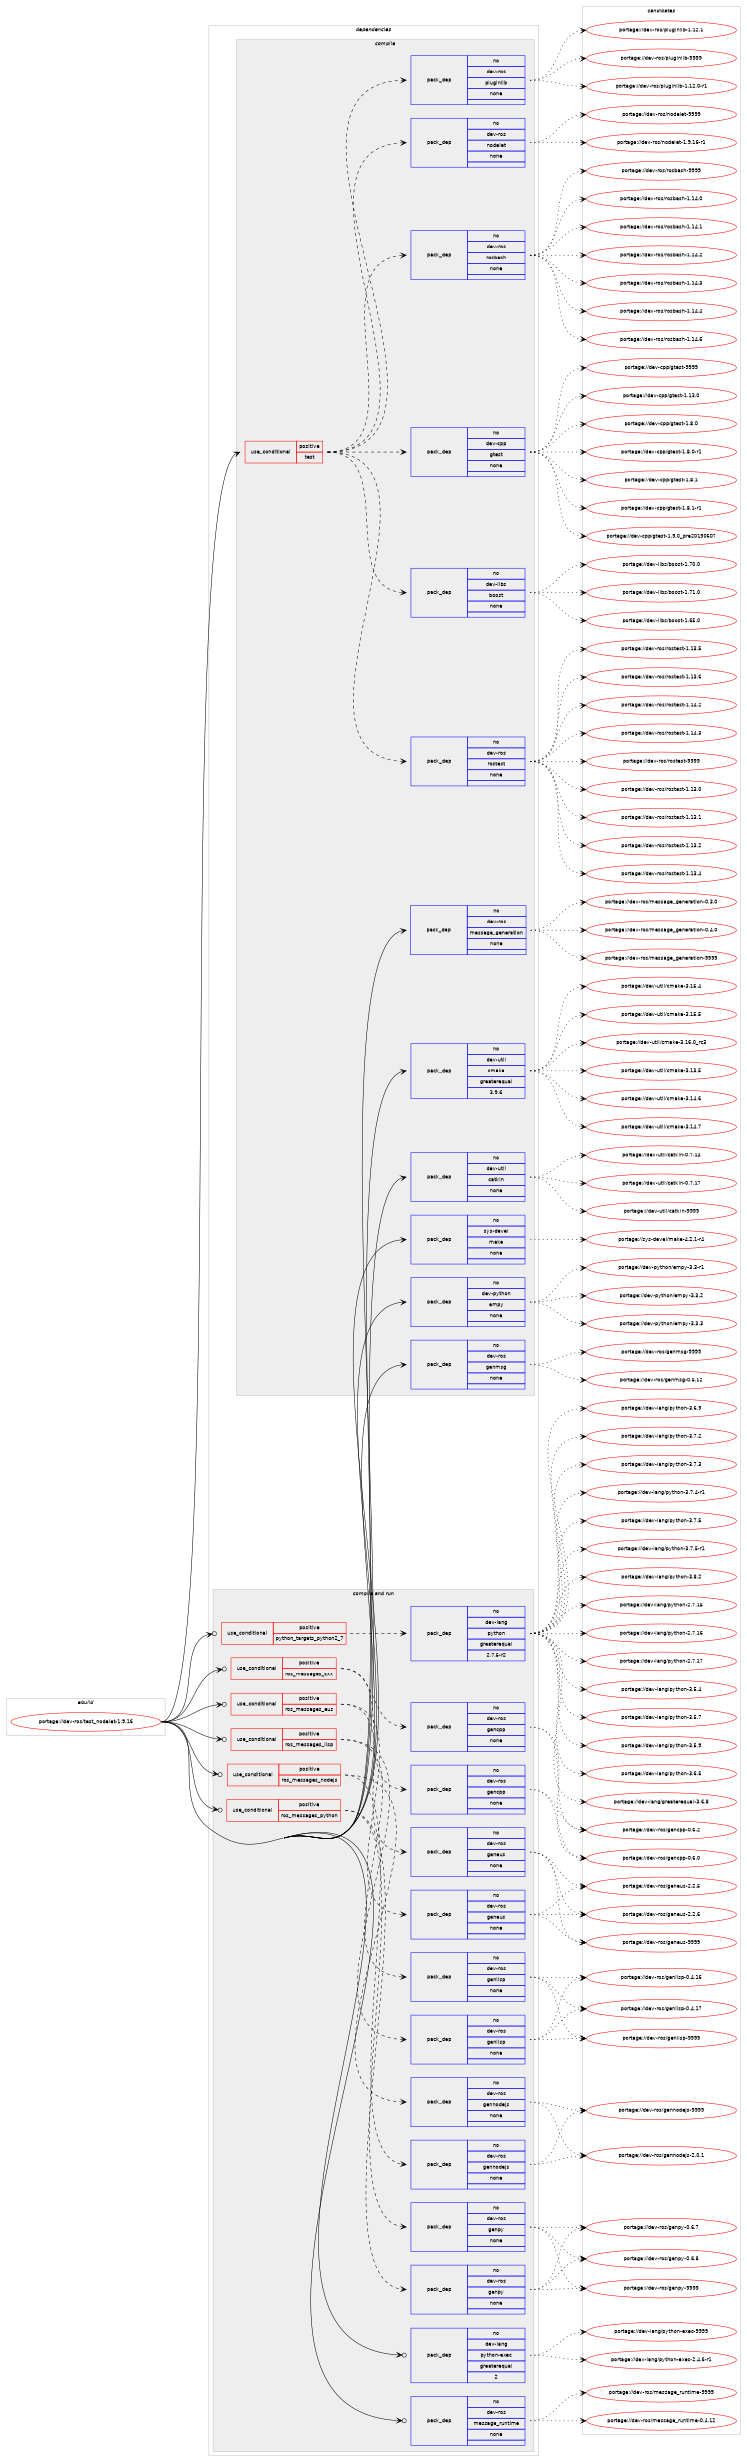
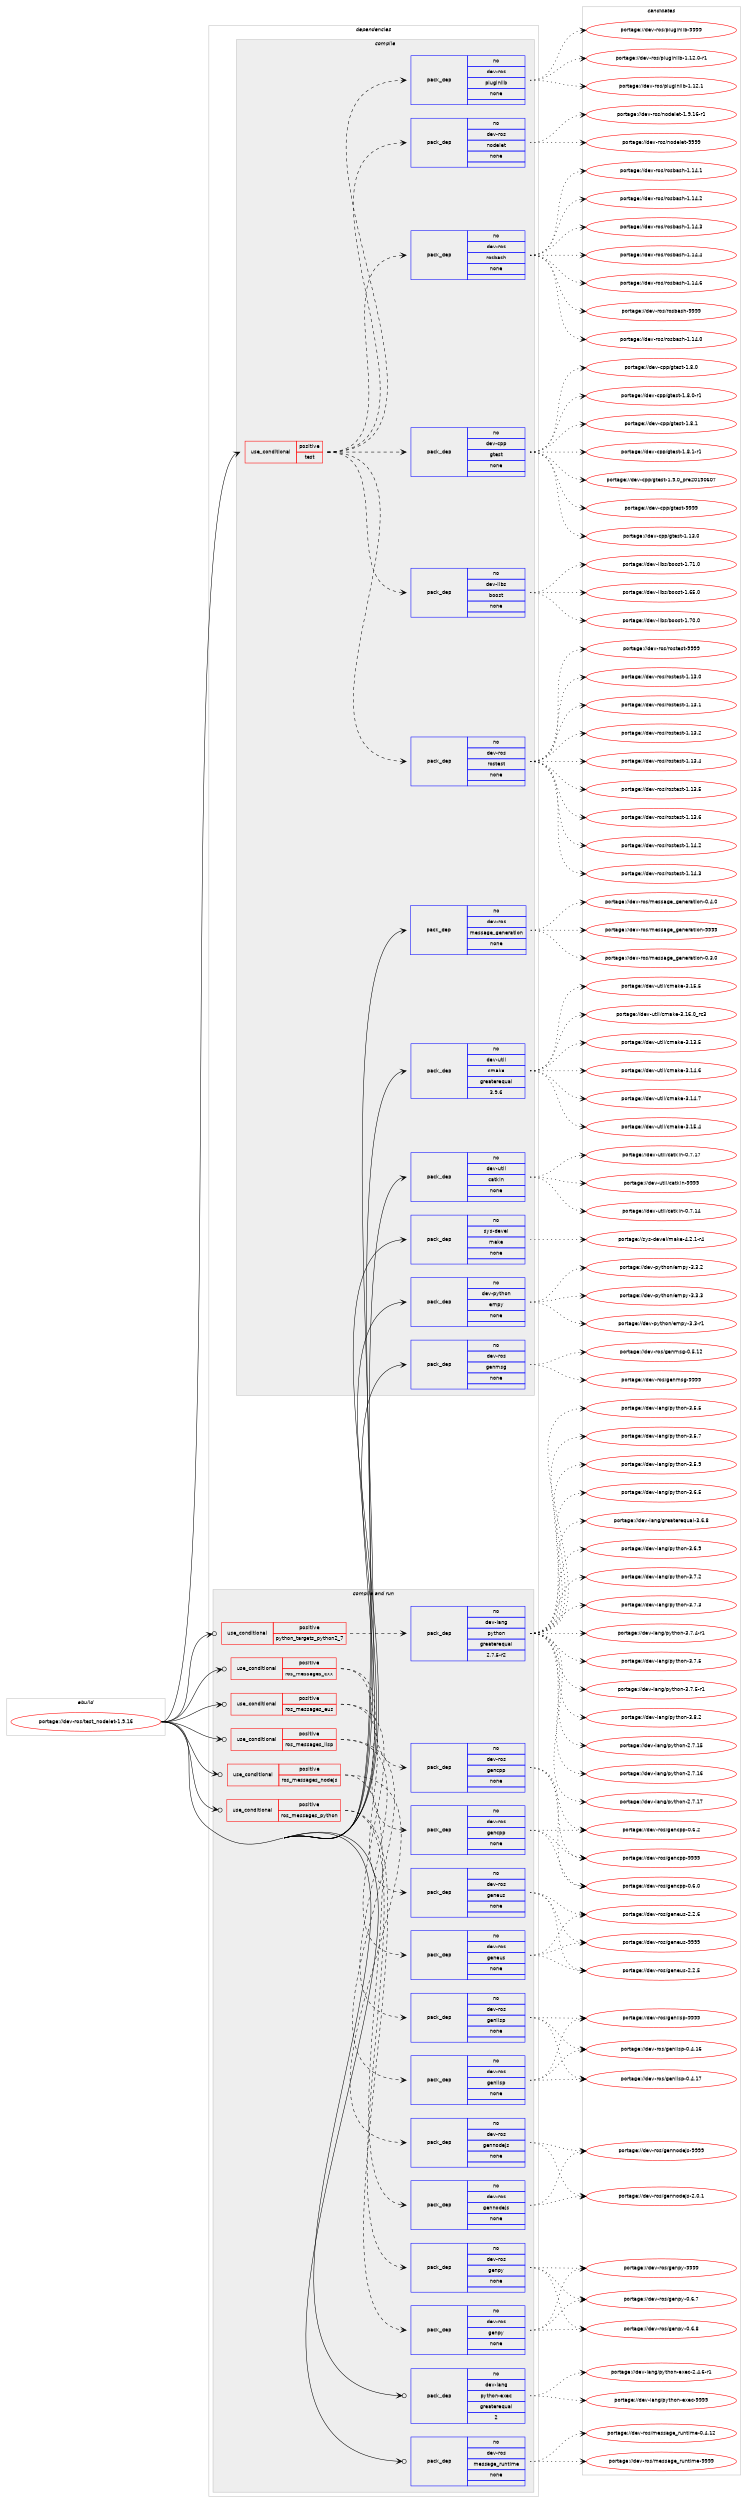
node "portage://dev-lang/python-3.5.4": label "portage://dev-lang/python-3.5.4" -> "portage://dev-lang/python-3.5.5"
node "portage://dev-ros/gencpp-9999": added
